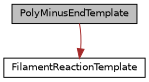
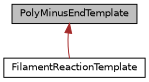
edge "PolyMinusEndTemplate" -> "FilamentReactionTemplate": reversed
